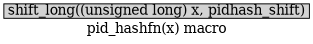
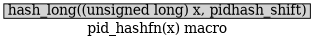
node "shift_long((unsigned long) x, pidhash_shift)": label "shift_long((unsigned long) x, pidhash_shift)" -> "hash_long((unsigned long) x, pidhash_shift)"
